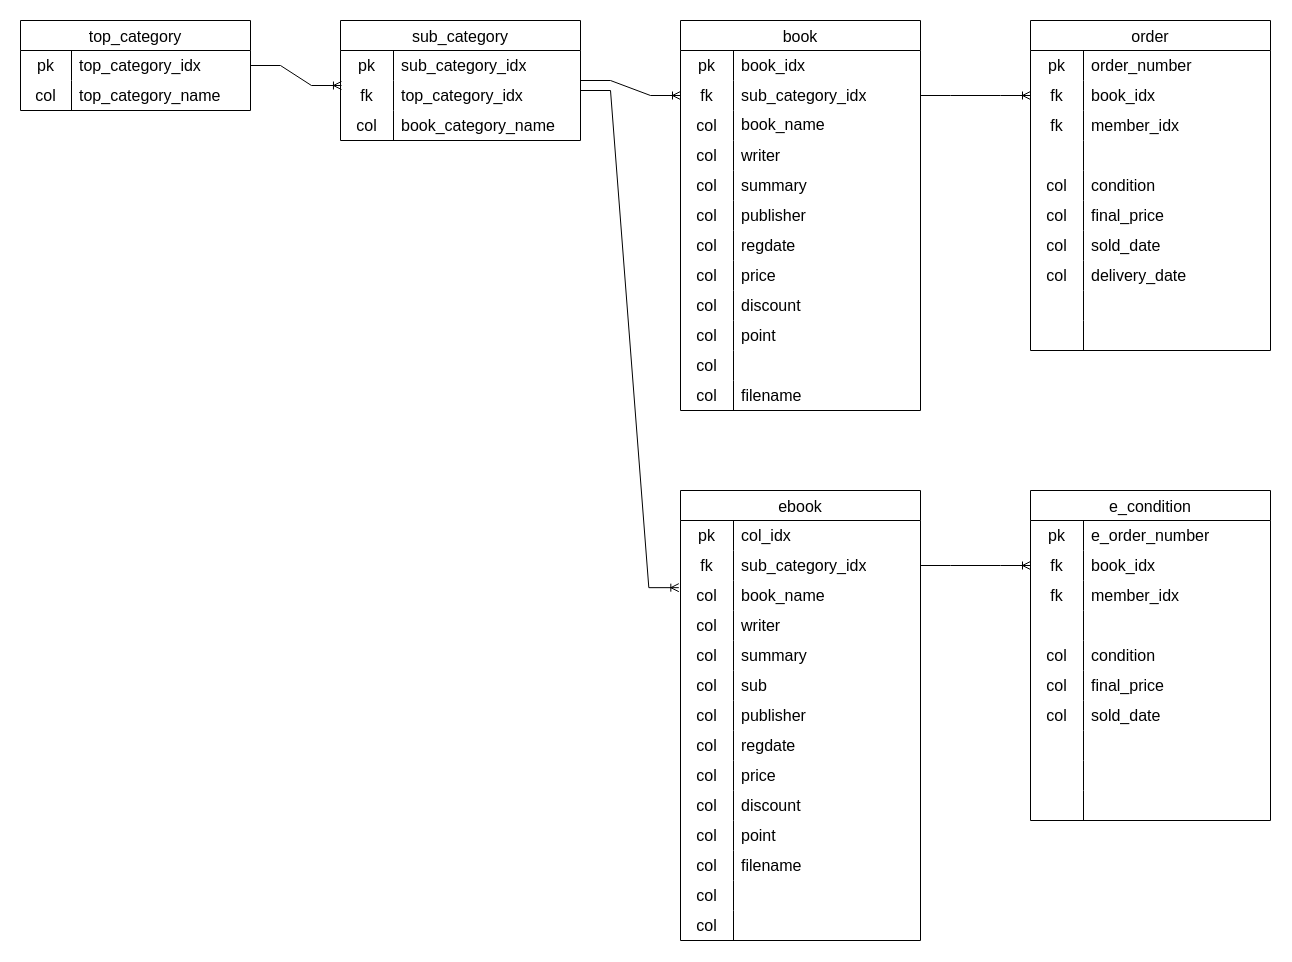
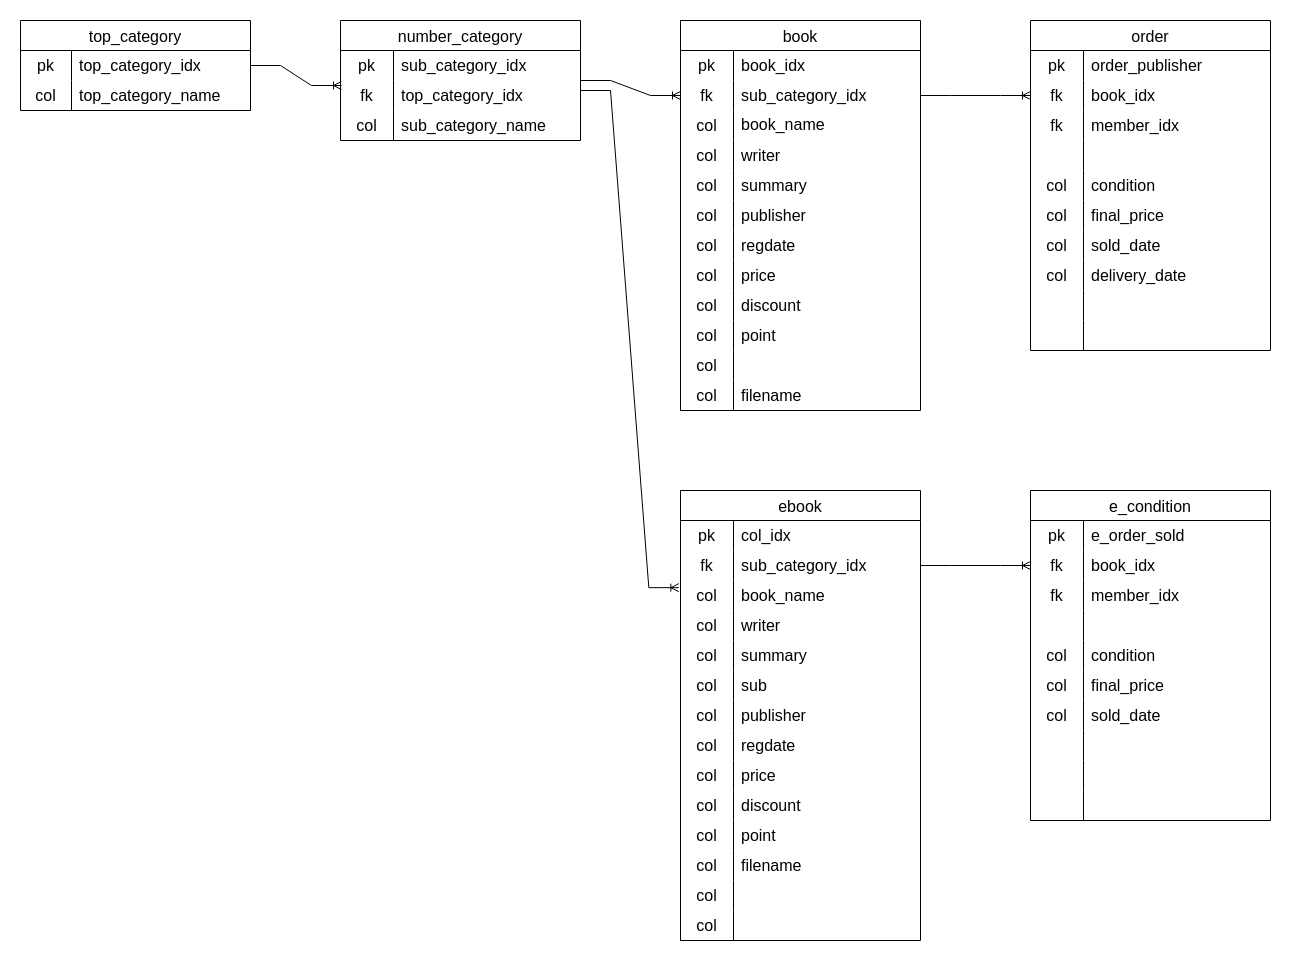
node "sub_category": label "sub_category" -> "number_category"
node "order_number": label "order_number" -> "order_publisher"
node "book_category_name": label "book_category_name" -> "sub_category_name"
node "e_order_number": label "e_order_number" -> "e_order_sold"
